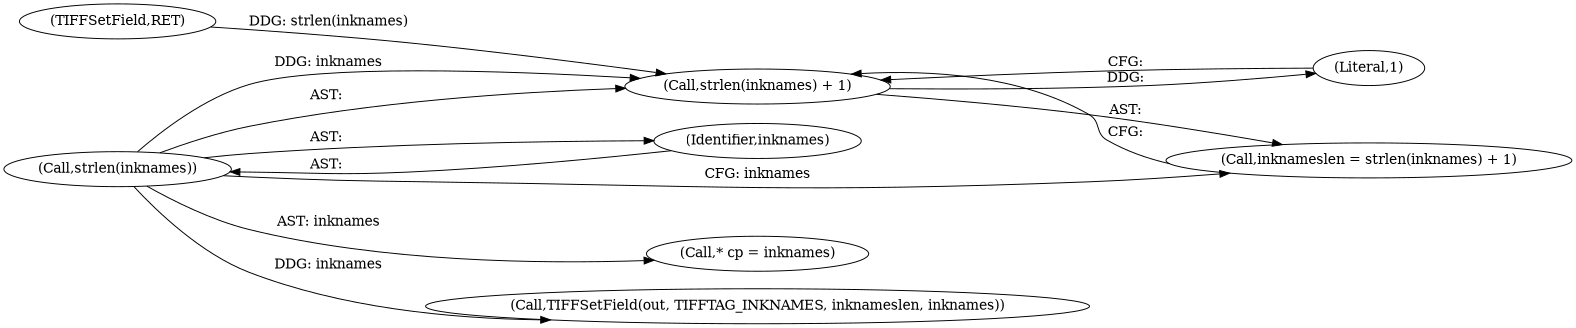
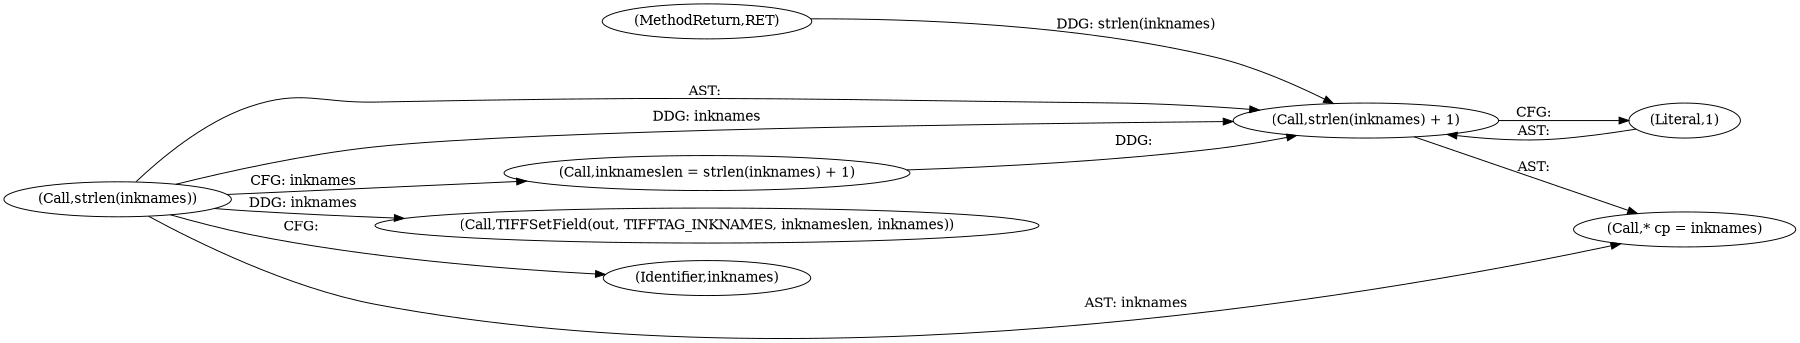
node "(TIFFSetField,RET)": label "(TIFFSetField,RET)" -> "(MethodReturn,RET)"
edge "(Literal,1)" -> "(Call,strlen(inknames) + 1)": label "CFG: " -> "AST: "
edge "(Call,strlen(inknames) + 1)" -> "(Literal,1)": label "DDG: " -> "CFG: "
edge "(Call,strlen(inknames) + 1)" -> "(Call,inknameslen = strlen(inknames) + 1)": now "(Call,strlen(inknames) + 1)" -> "(Call,* cp = inknames)"
edge "(Call,inknameslen = strlen(inknames) + 1)" -> "(Call,strlen(inknames) + 1)": label "CFG: " -> "DDG: "
edge "(Call,strlen(inknames))" -> "(Identifier,inknames)": label "AST: " -> "CFG: "
edge "(Identifier,inknames)" -> "(Call,strlen(inknames))": removed, label "AST:"
